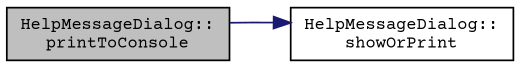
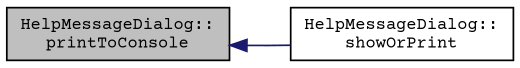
edge "HelpMessageDialog:: printToConsole" -> "HelpMessageDialog:: showOrPrint": reversed
